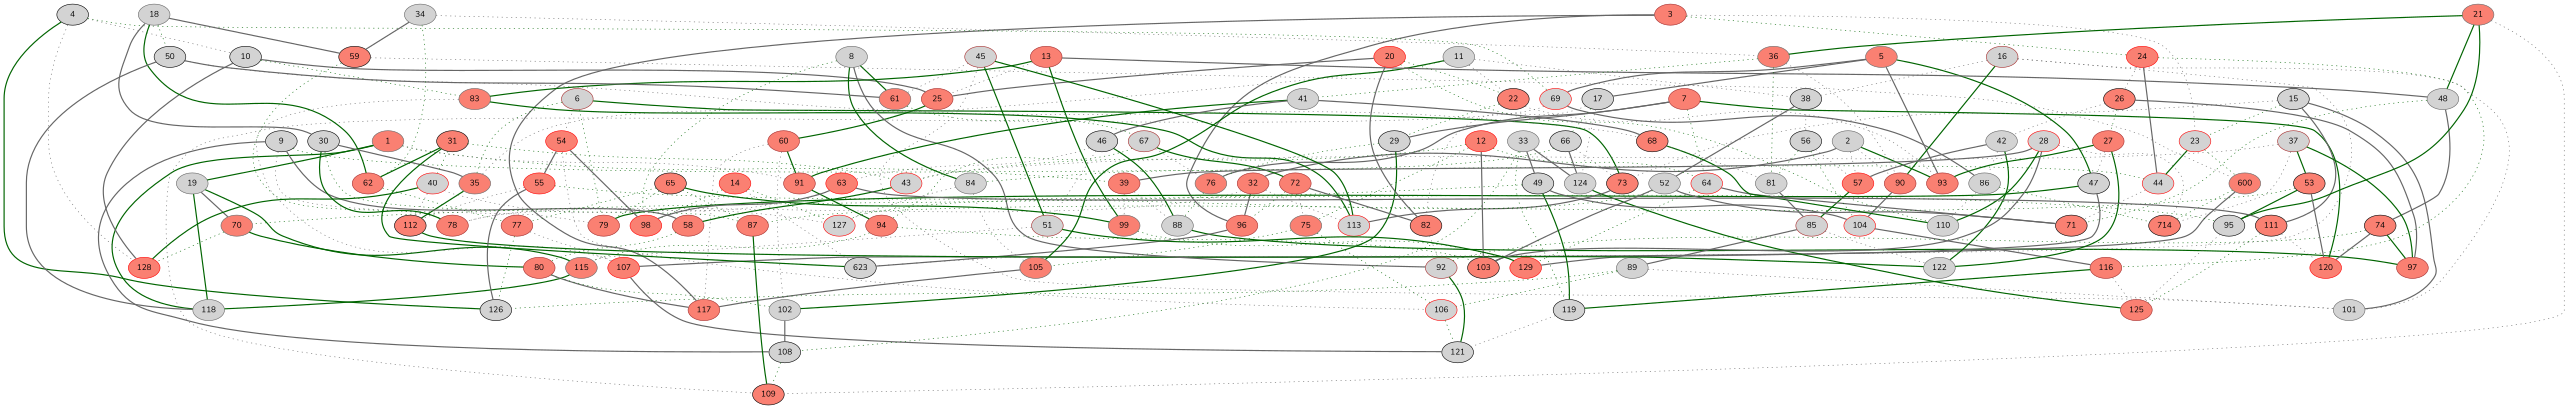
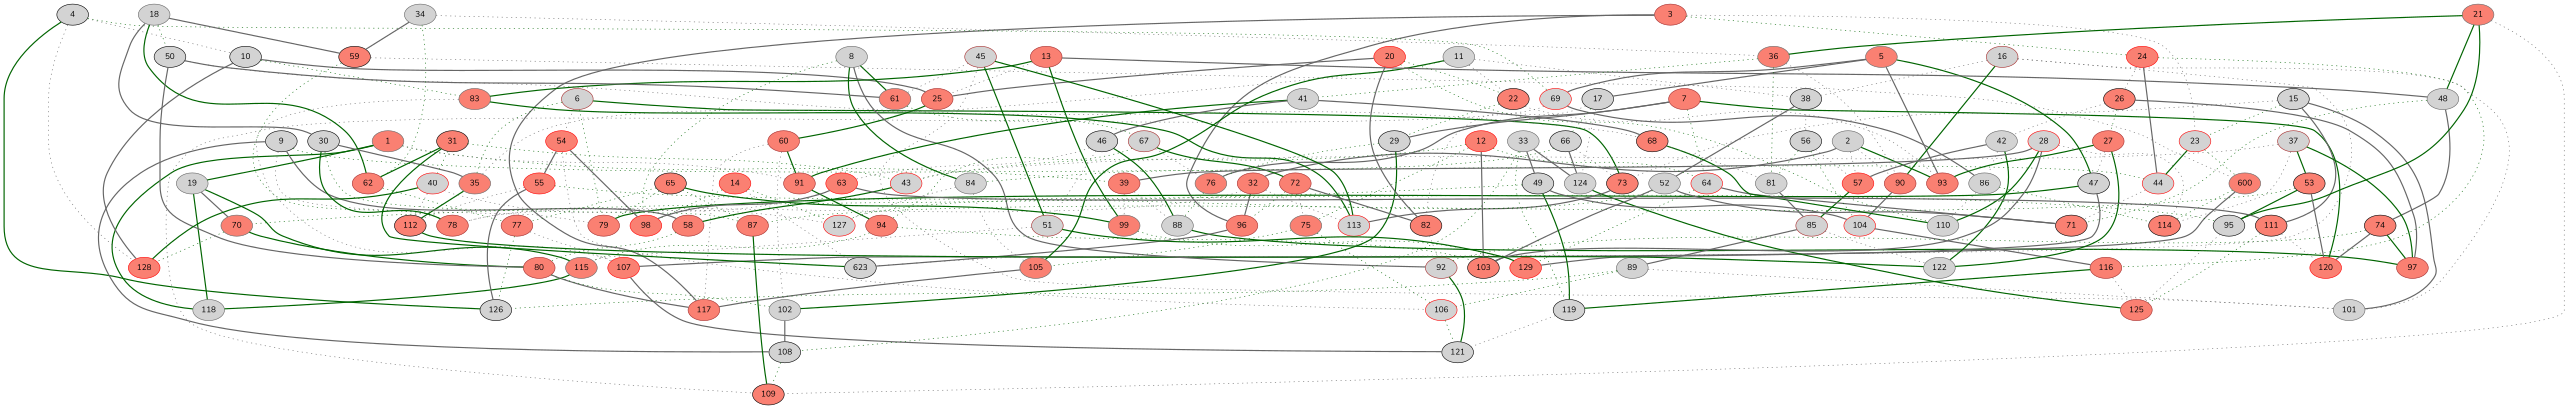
edge "50" -- "118": now "50" -- "80"
node "714": label "714" -> "114"
